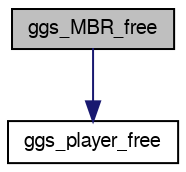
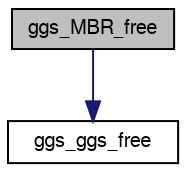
node "ggs_player_free": label "ggs_player_free" -> "ggs_ggs_free"
